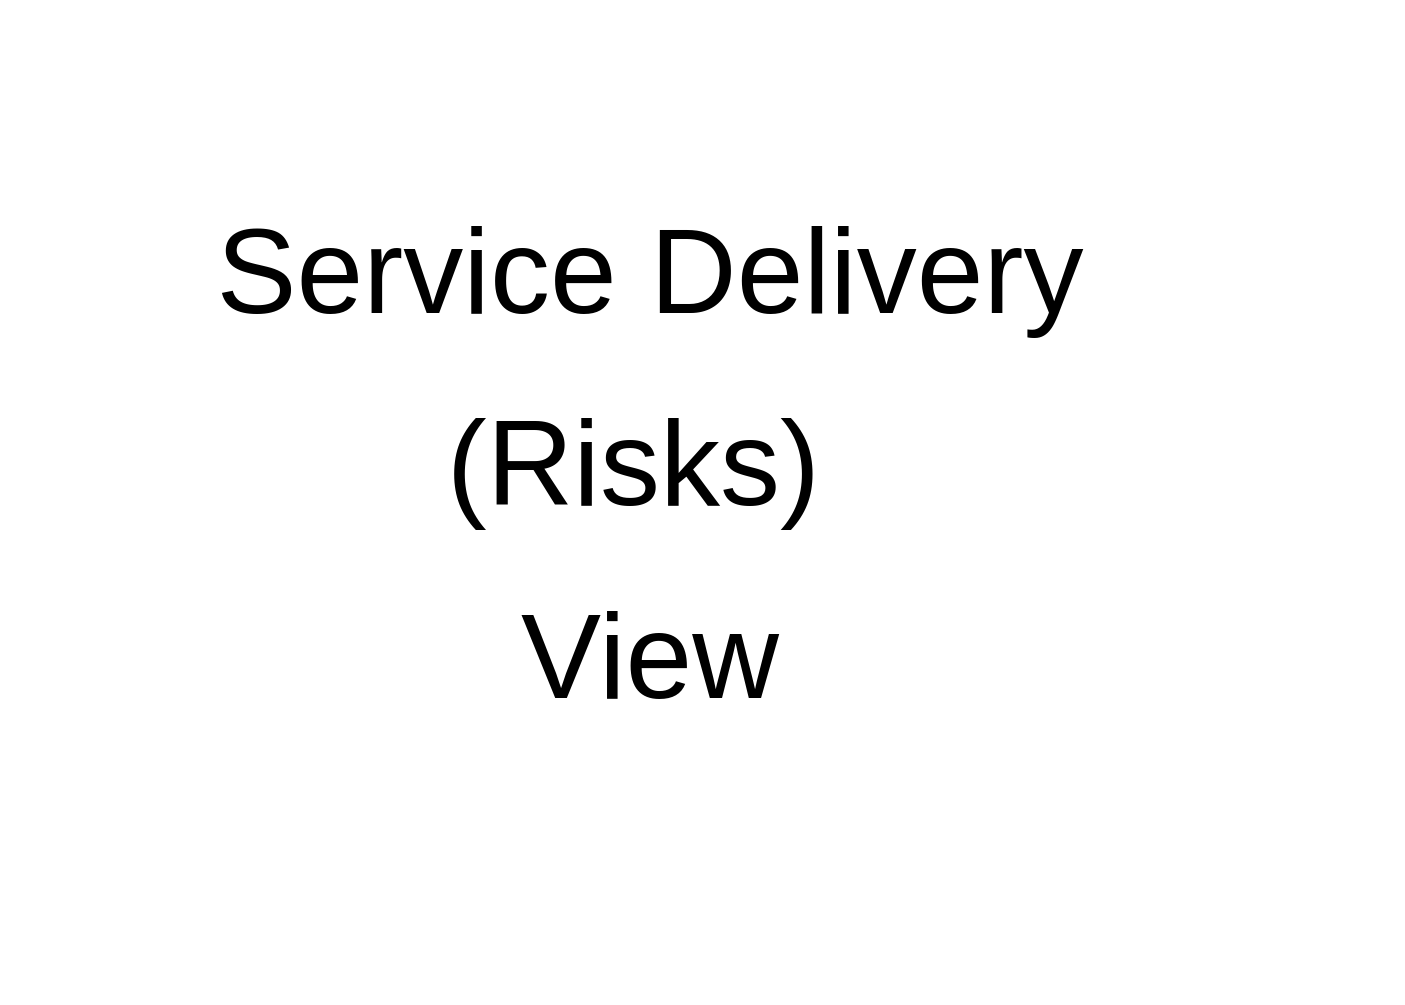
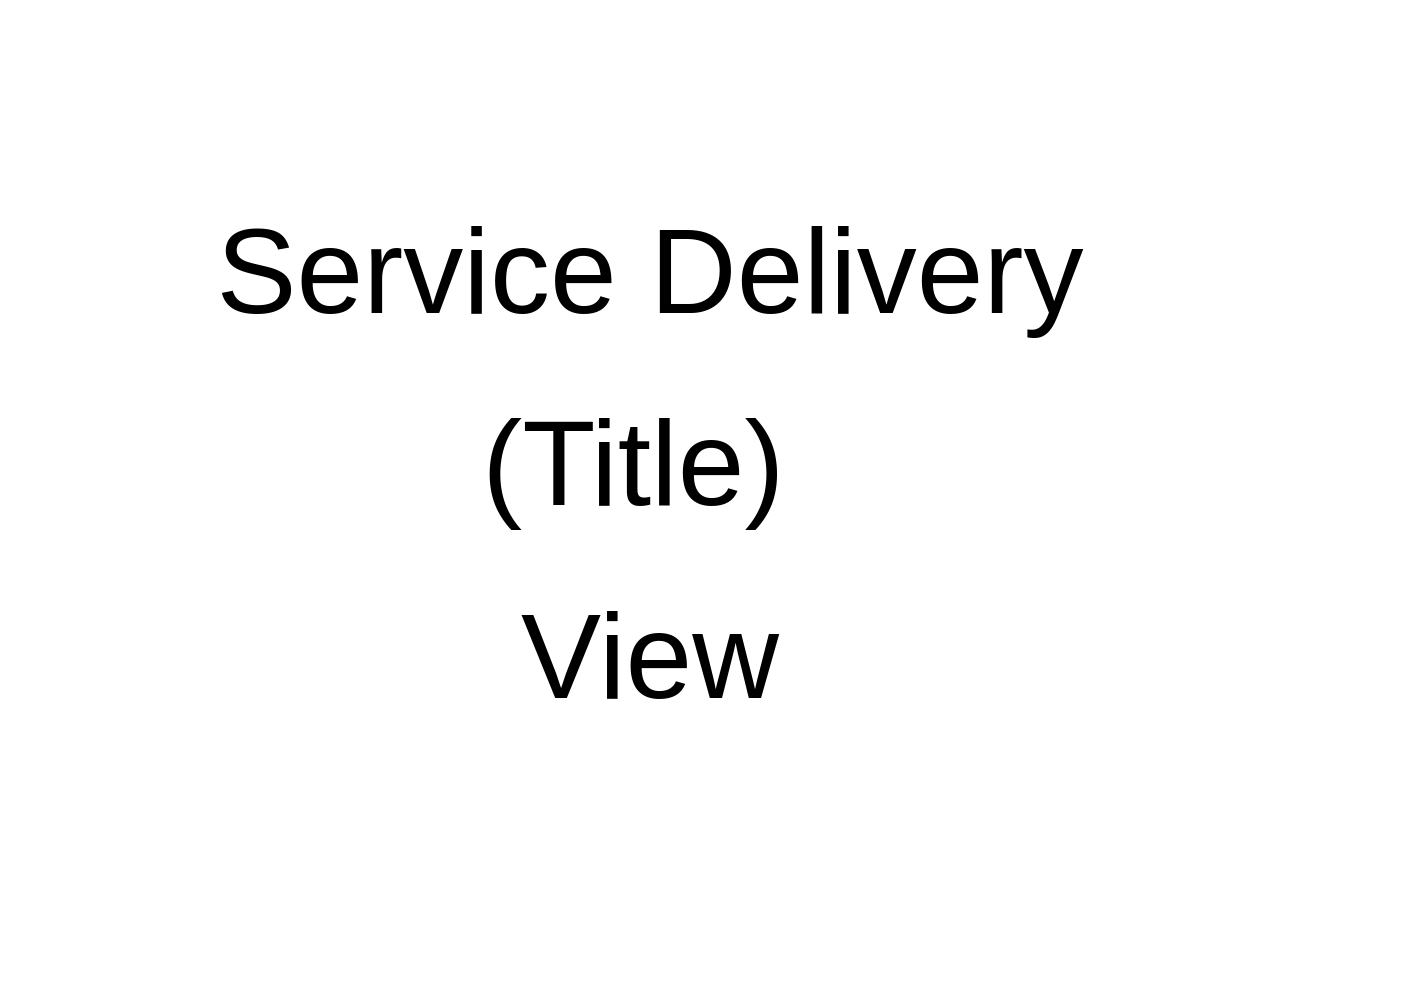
node "Service Delivery (Risks) View": label "Service Delivery (Risks) View" -> "Service Delivery (Title) View"
